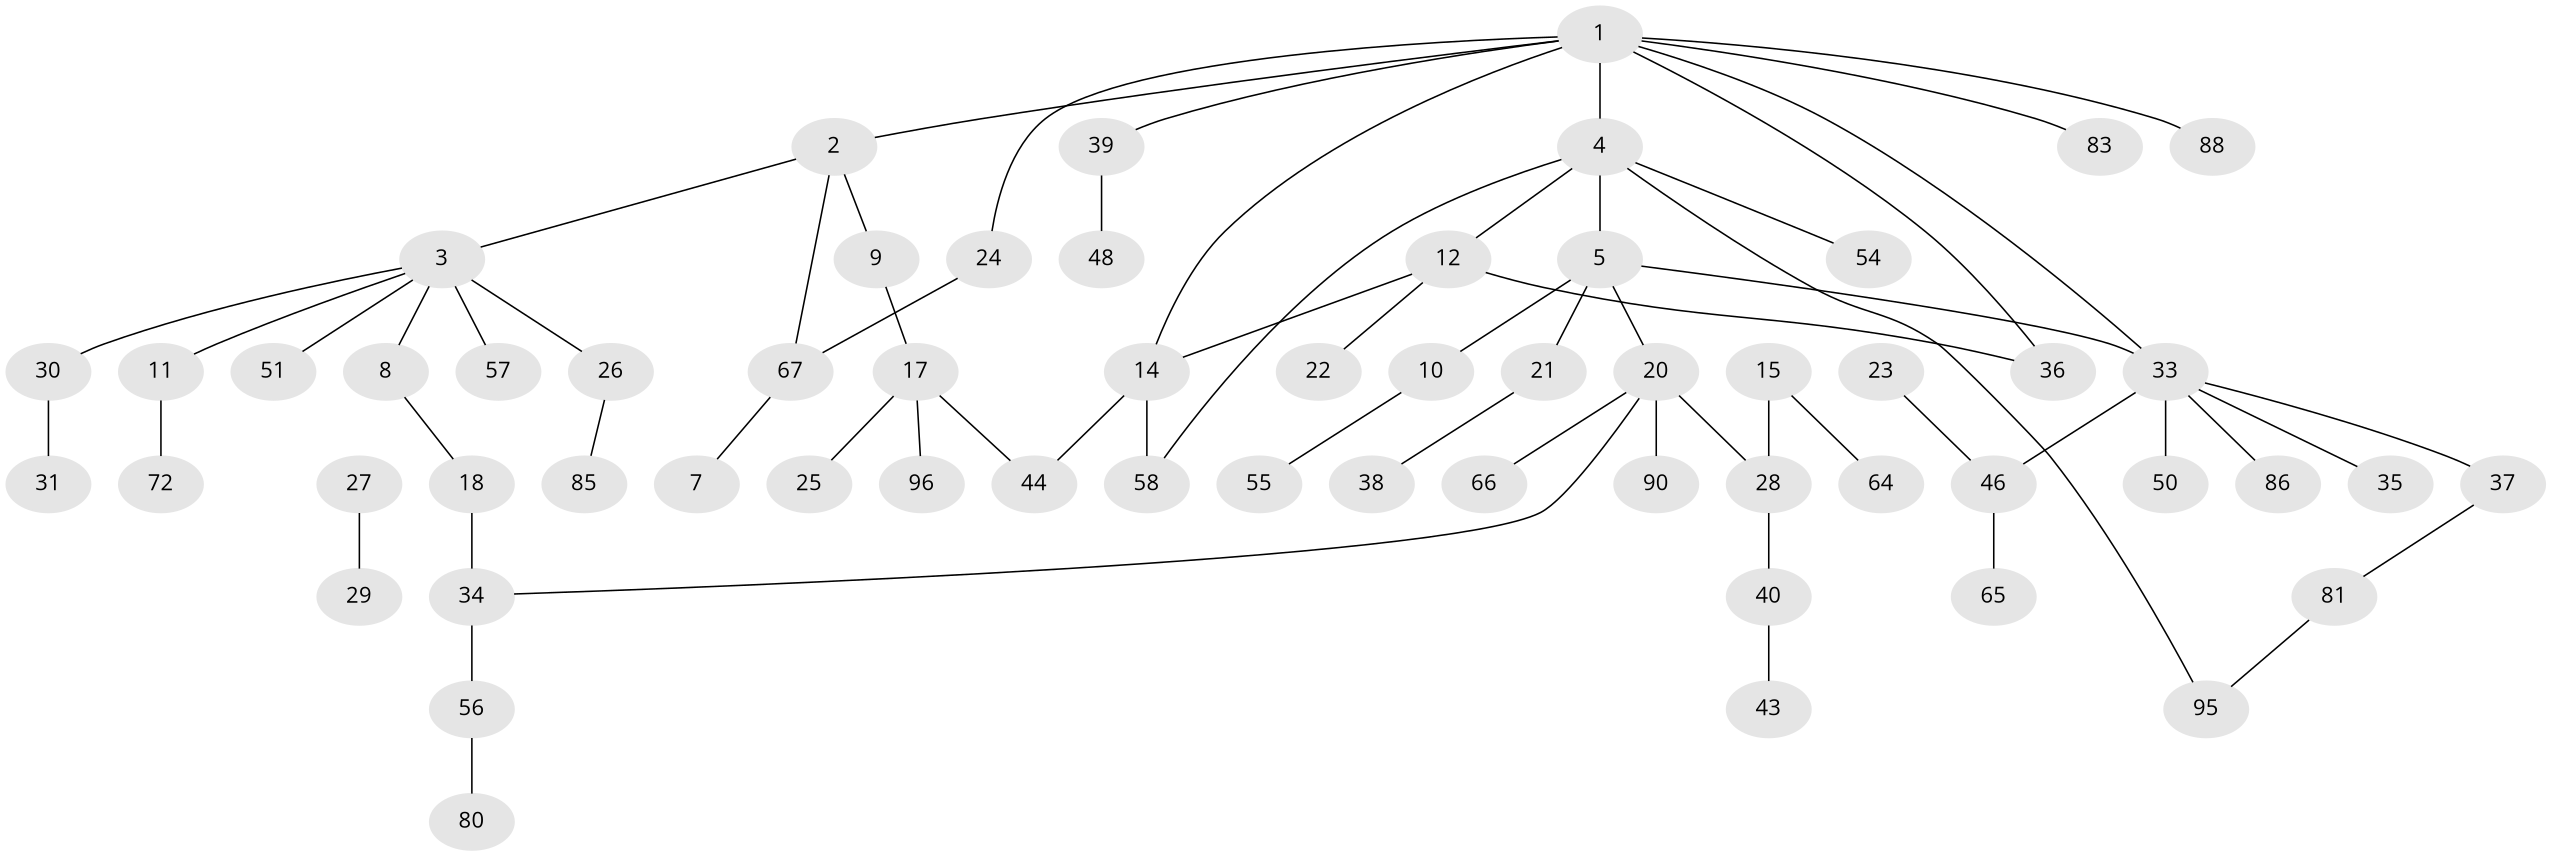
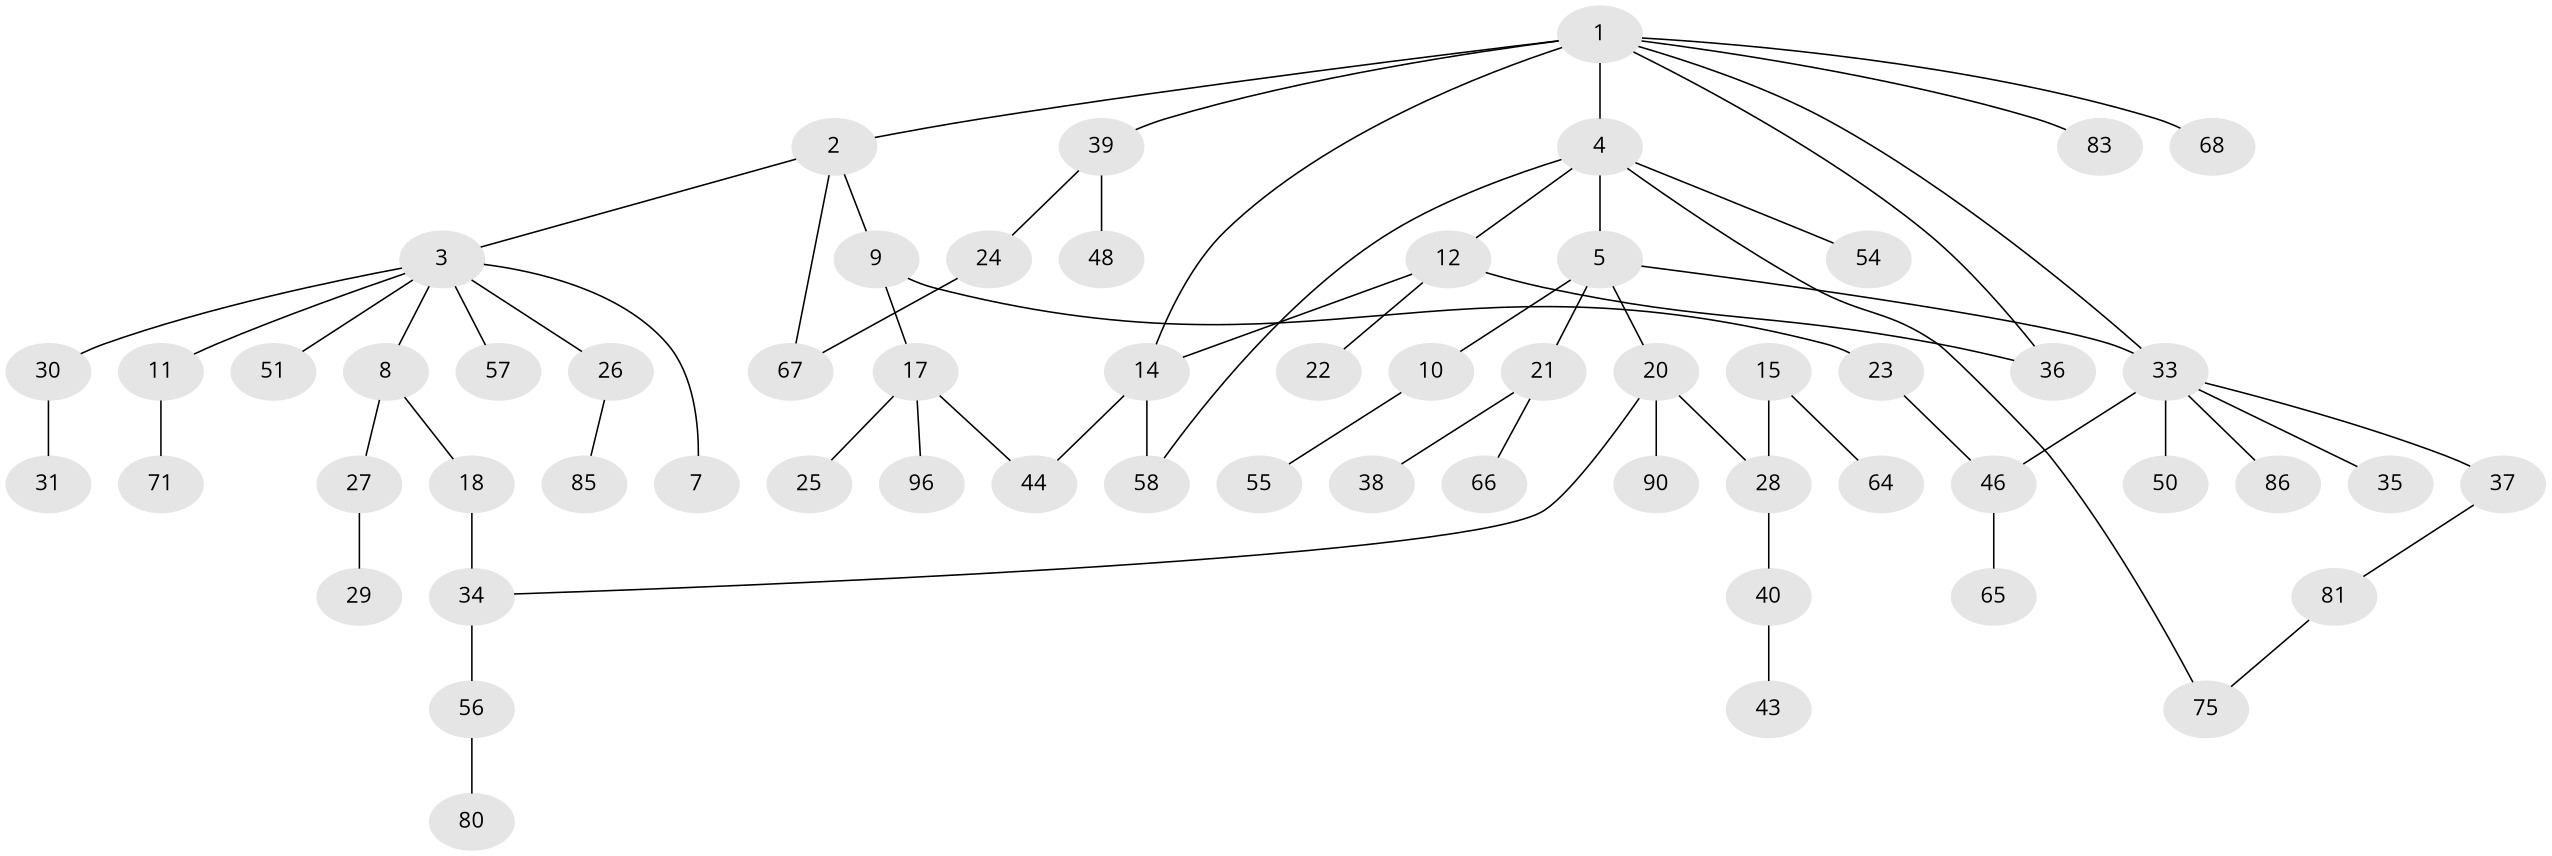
edge "1" -- "24": now "39" -- "24"
node "88": label "88" -> "68"
edge "9" -- "23": added
edge "8" -- "27": added
edge "67" -- "7": now "3" -- "7"
edge "20" -- "66": now "21" -- "66"
node "72": label "72" -> "71"
node "95": label "95" -> "75"
